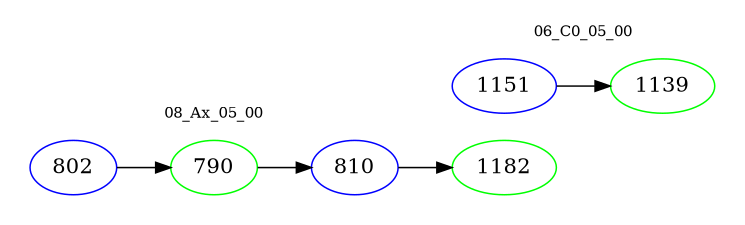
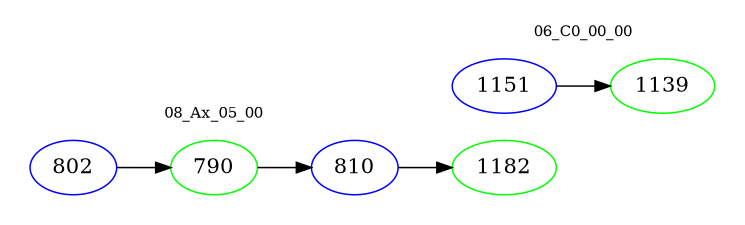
cluster "06_C0_05_00": label "06_C0_05_00" -> "06_C0_00_00"
